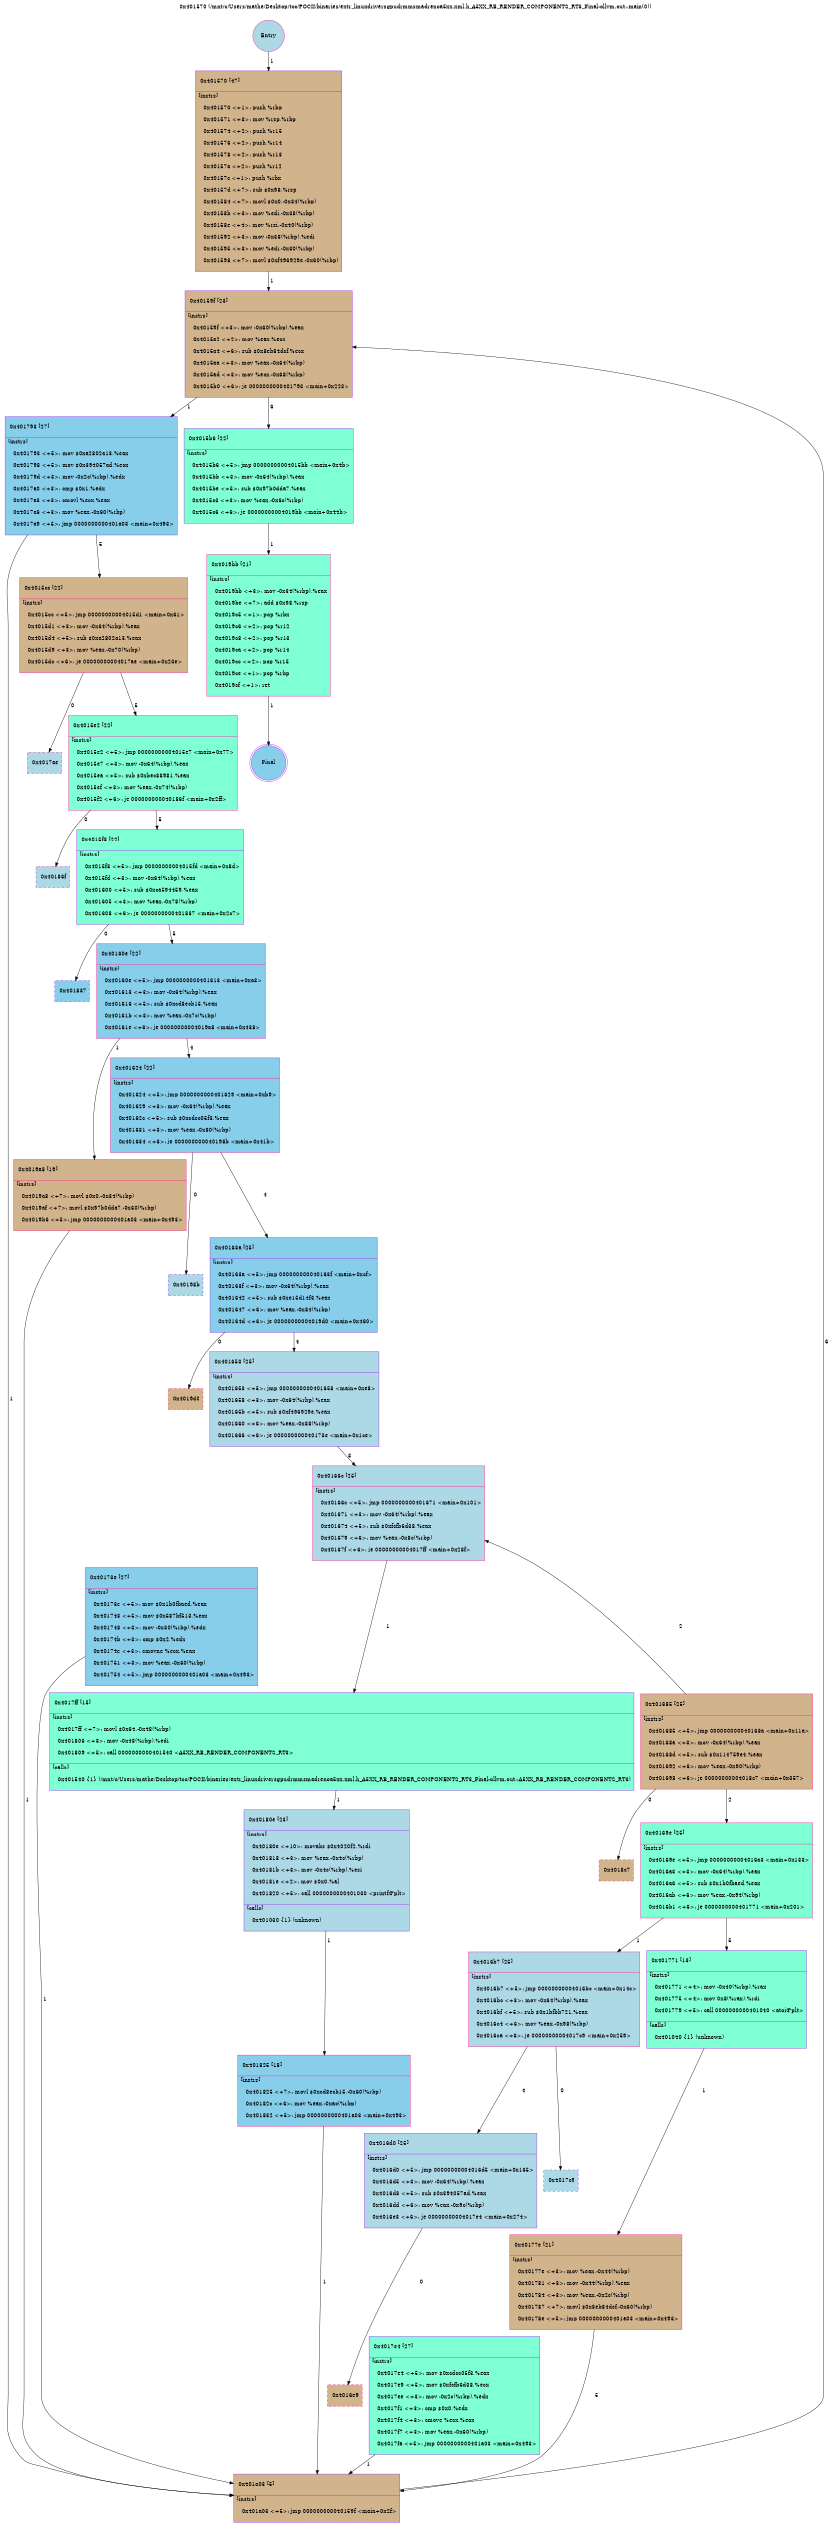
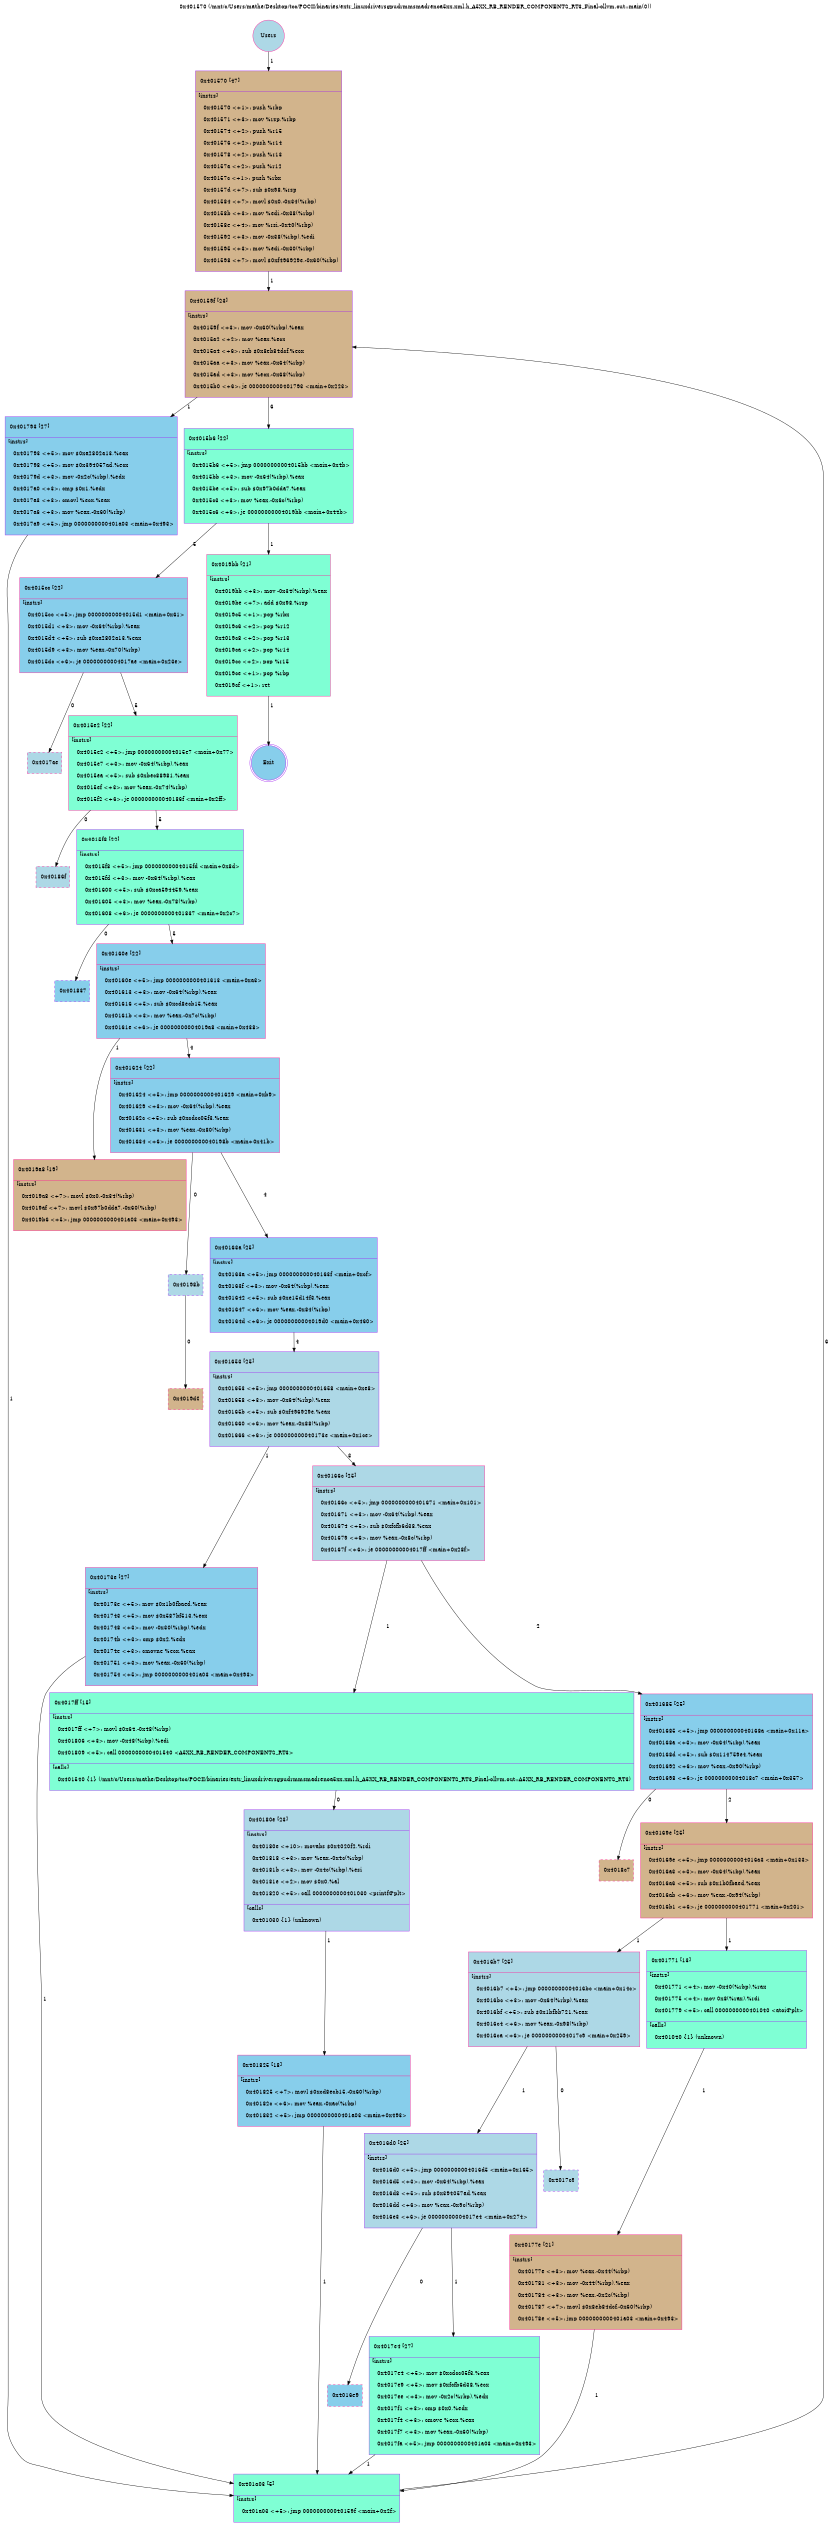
node "Entry": label "Entry" -> "Users"
edge "0x401793 [27]" -> "0x4015cc [22]": now "0x4015b6 [22]" -> "0x4015cc [22]"
node "0x4015cc [22]": fillcolor tan -> skyblue
node "Final": label "Final" -> "Exit"
edge "0x40163a [25]" -> "0x4019d0": now "0x40198b" -> "0x4019d0"
edge "0x401653 [25]" -> "0x40173e [27]": added, label "1"
edge "0x401685 [25]" -> "0x40166c [25]": reversed
node "0x401685 [25]": fillcolor tan -> skyblue
edge "0x4017ff [15]" -> "0x40180e [23]": label " 1" -> " 0"
node "0x40169e [25]": fillcolor aquamarine -> tan
edge "0x4019a8 [19]" -> "0x401a03 [5]": removed, label "1"
edge "0x40169e [25]" -> "0x401771 [13]": label " 5" -> " 1"
edge "0x4016b7 [25]" -> "0x4016d0 [25]": label " 4" -> " 1"
edge "0x4016d0 [25]" -> "0x4017e4 [27]": added, label "1"
node "0x4016e9": fillcolor tan -> skyblue
edge "0x40177e [21]" -> "0x401a03 [5]": label " 5" -> " 1"
node "0x401a03 [5]": fillcolor tan -> aquamarine
